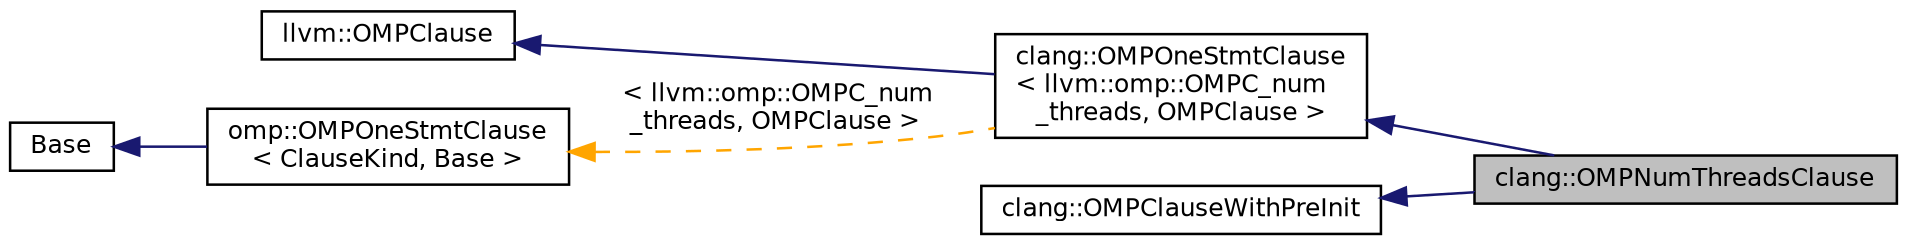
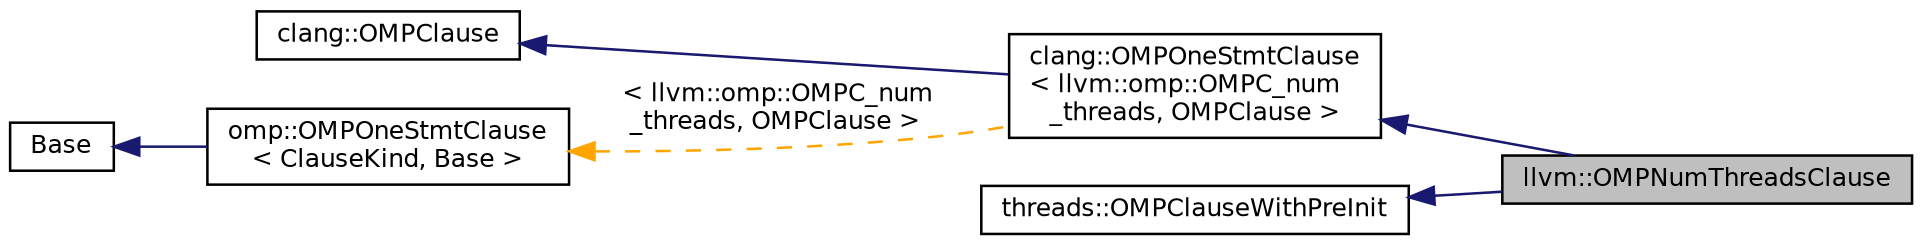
node "llvm::OMPClause": label "llvm::OMPClause" -> "clang::OMPClause"
node "clang::OMPNumThreadsClause": label "clang::OMPNumThreadsClause" -> "llvm::OMPNumThreadsClause"
node "clang::OMPClauseWithPreInit": label "clang::OMPClauseWithPreInit" -> "threads::OMPClauseWithPreInit"
